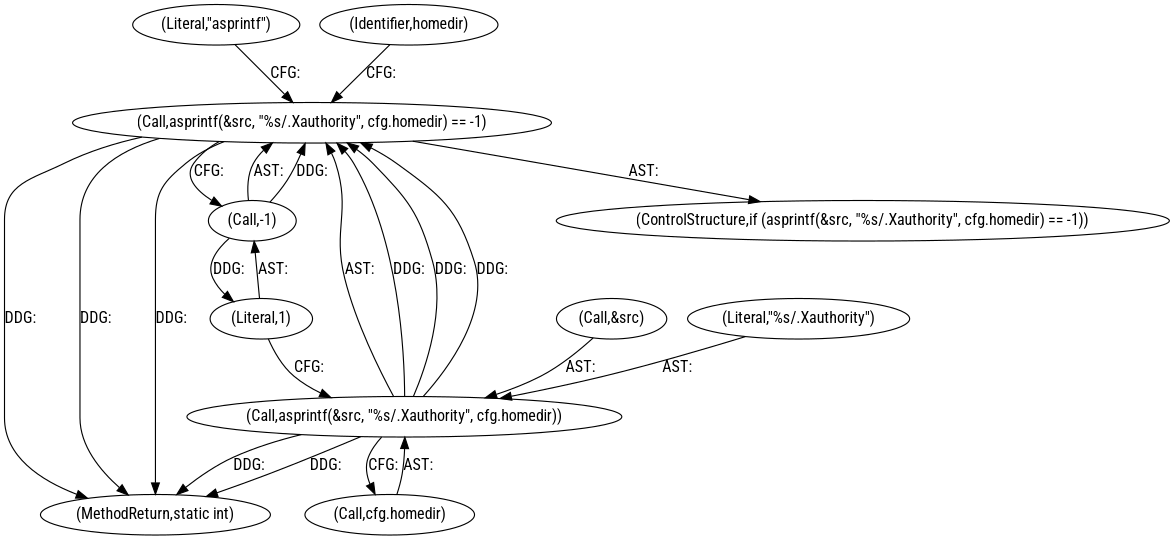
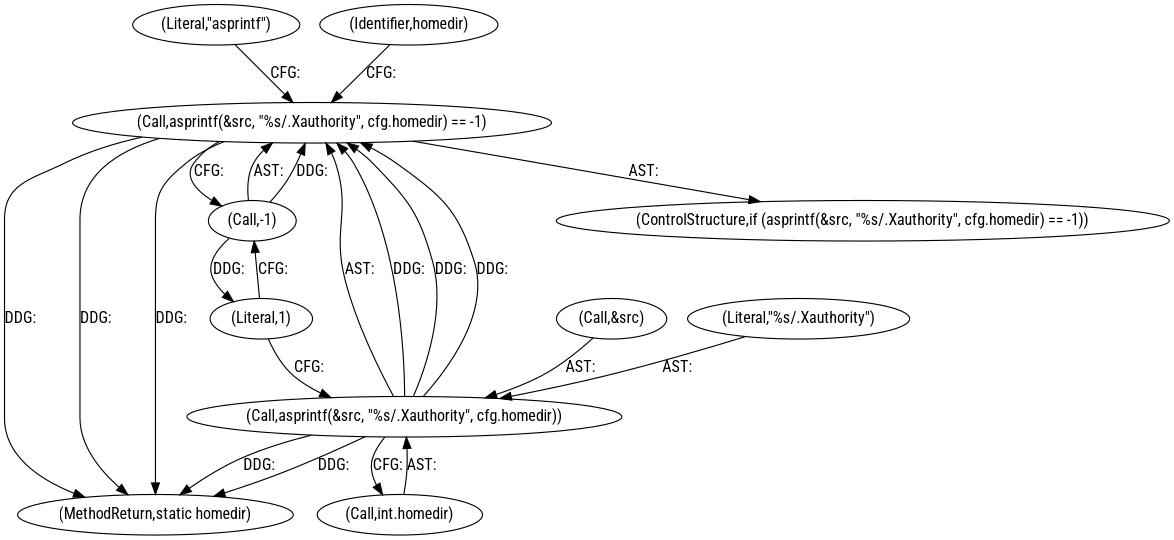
edge "(Literal,1)" -> "(Call,-1)": label "AST: " -> "CFG: "
node "(MethodReturn,static int)": label "(MethodReturn,static int)" -> "(MethodReturn,static homedir)"
node "(Call,cfg.homedir)": label "(Call,cfg.homedir)" -> "(Call,int.homedir)"
